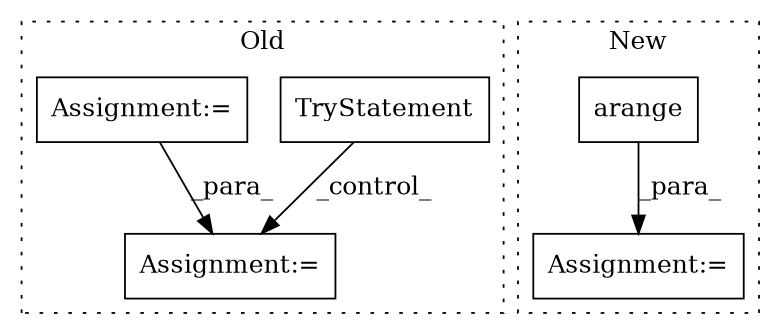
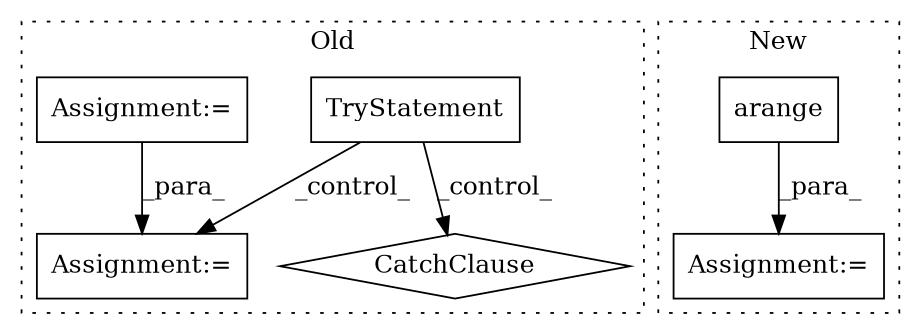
node "CatchClause": added
